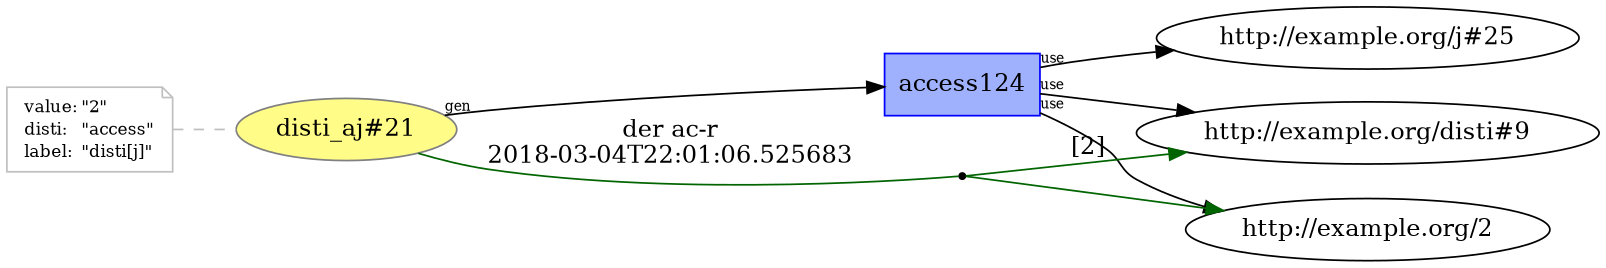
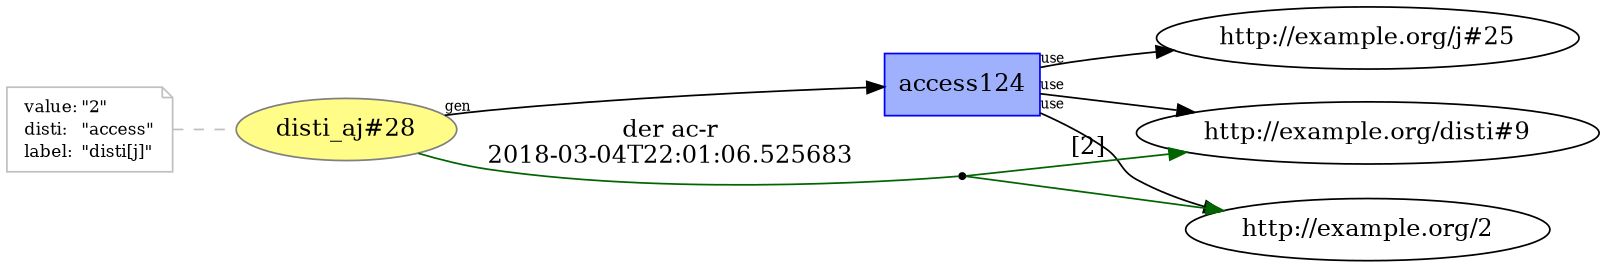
node "disti_aj#21": label "disti_aj#21" -> "disti_aj#28"
